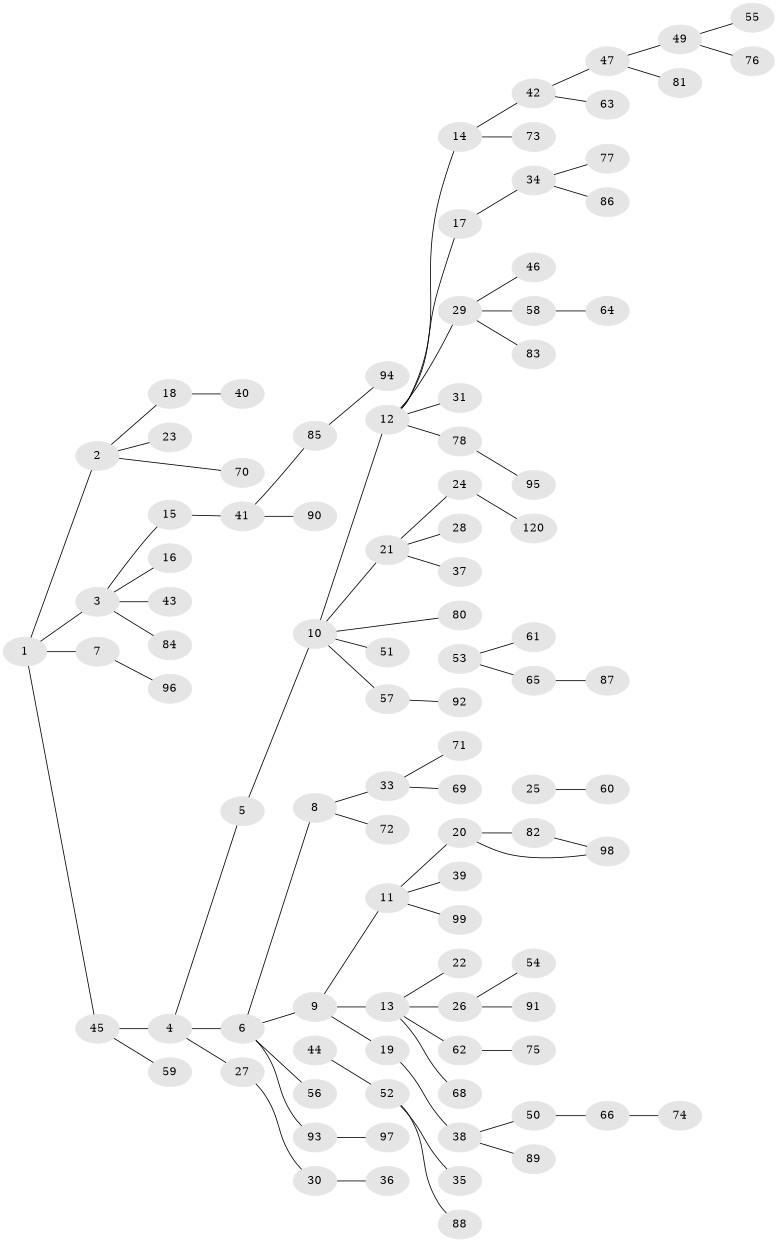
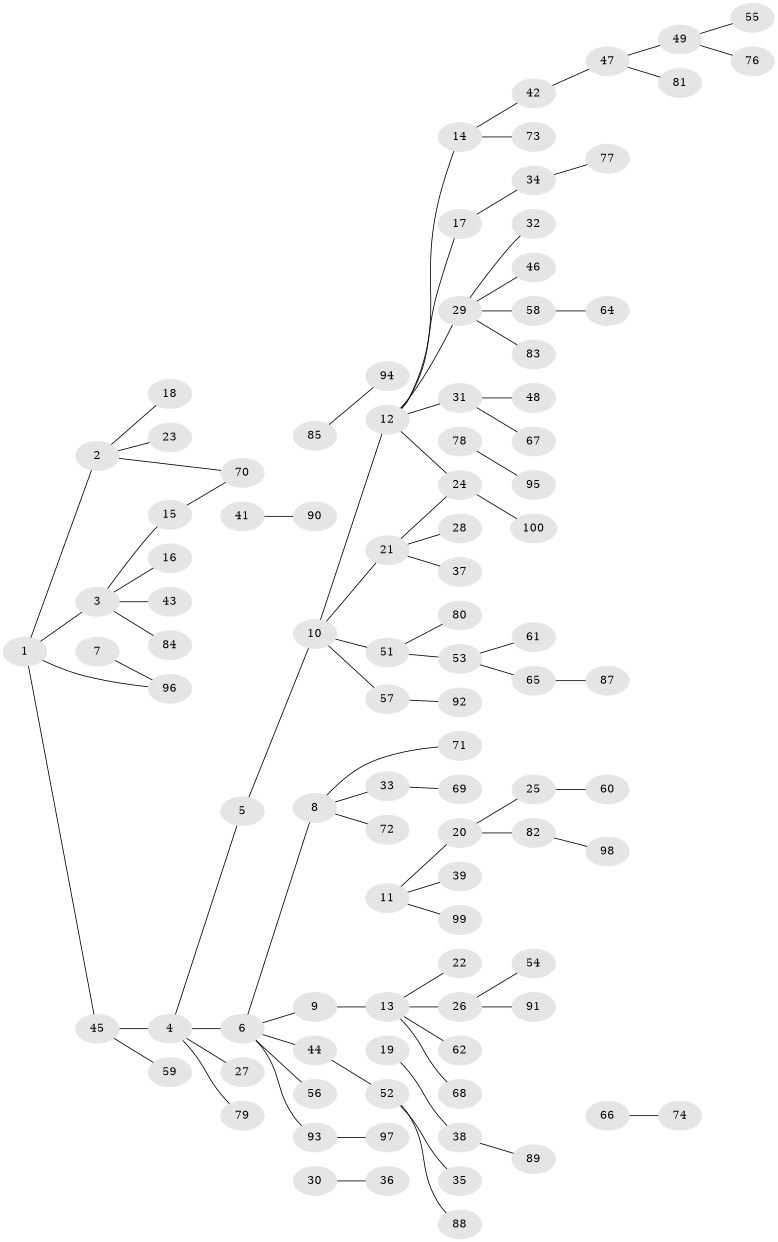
node "63": removed
node "86": removed
node "32": added
node "40": removed
node "48": added
edge "12" -- "78": now "12" -- "24"
node "67": added
edge "85" -- "41": removed
edge "15" -- "41": now "15" -- "70"
node "120": label "120" -> "100"
edge "80" -- "10": now "80" -- "51"
edge "1" -- "7": now "1" -- "96"
edge "51" -- "53": added
edge "71" -- "33": now "71" -- "8"
edge "20" -- "98": now "20" -- "25"
edge "11" -- "9": removed
edge "9" -- "19": removed
edge "6" -- "44": added
node "75": removed
node "79": added
node "50": removed
edge "27" -- "30": removed
